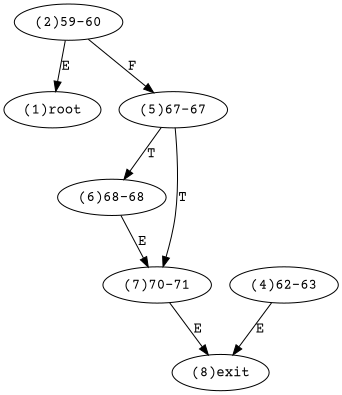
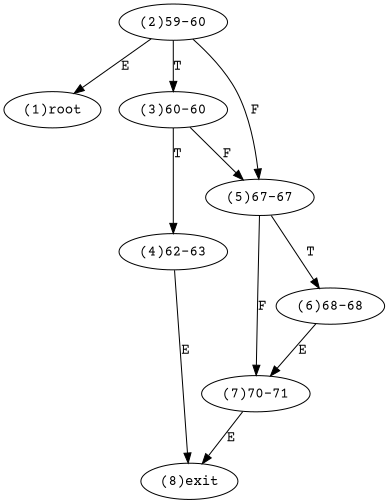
node "(3)60-60": added
edge "(5)67-67" -> "(7)70-71": label "T" -> "F"
